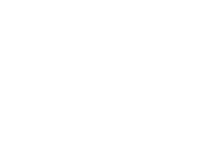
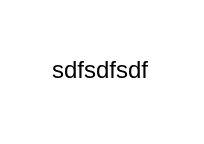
node "sdfsdfsdf": added
